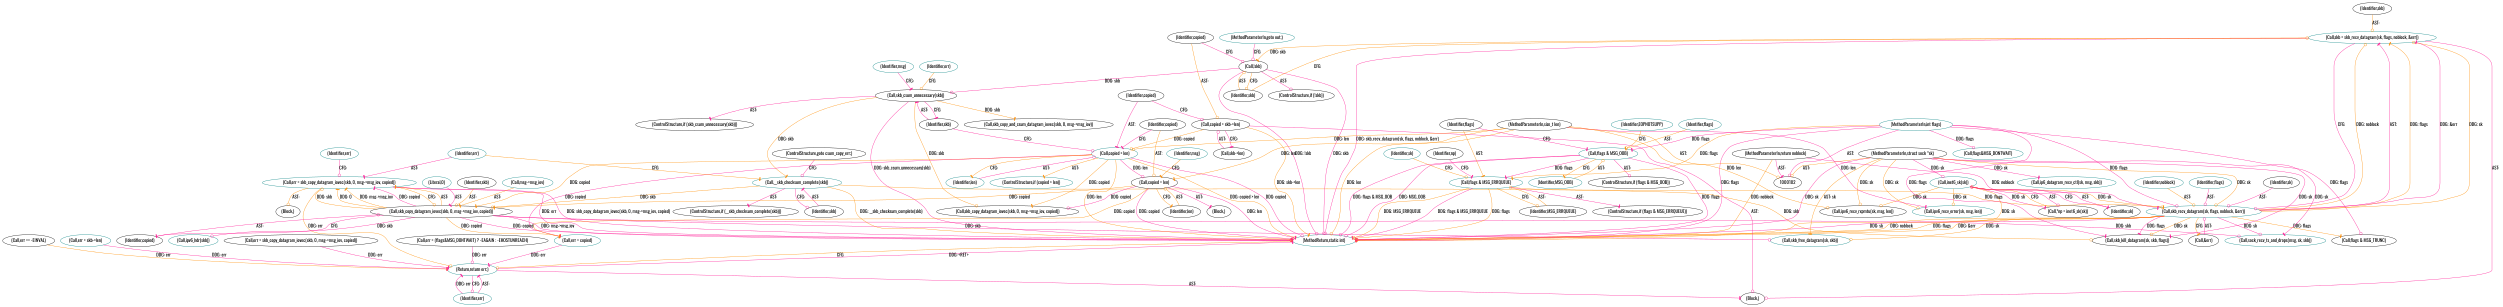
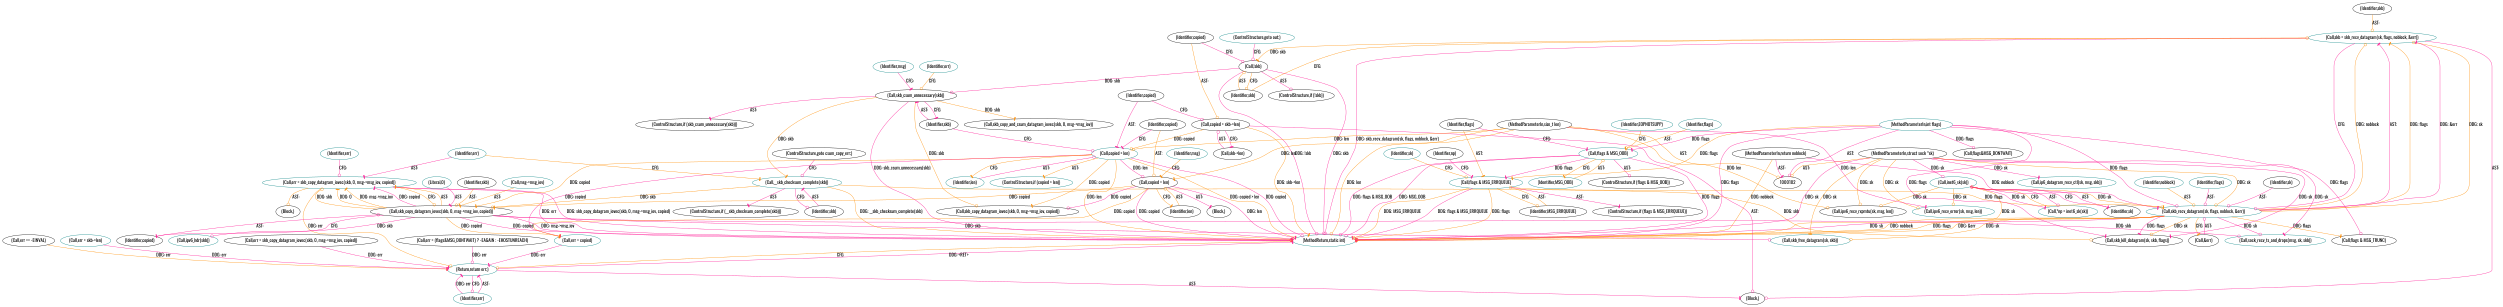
node "(MethodParameterIn,goto out;)": label "(MethodParameterIn,goto out;)" -> "(ControlStructure,goto out;)"
node "(Call,flags&MSG_DONTWAIT)": color teal -> black
edge "(MethodParameterIn,struct sock *sk)" -> "(Call,skb_free_datagram(sk, skb))": label "AST: sk" -> "DDG: sk"
node "(Call,*np = inet6_sk(sk))": color black -> teal
